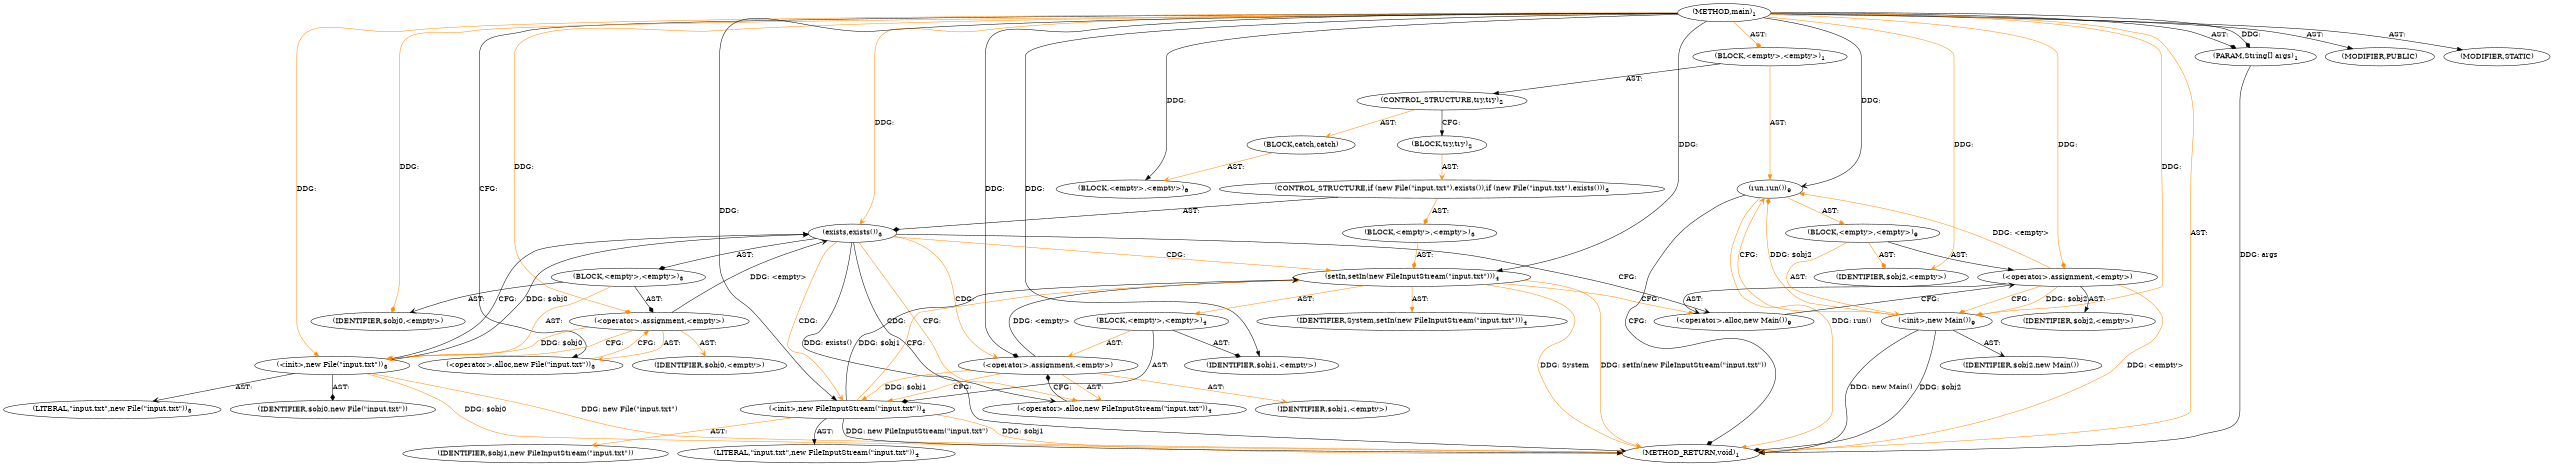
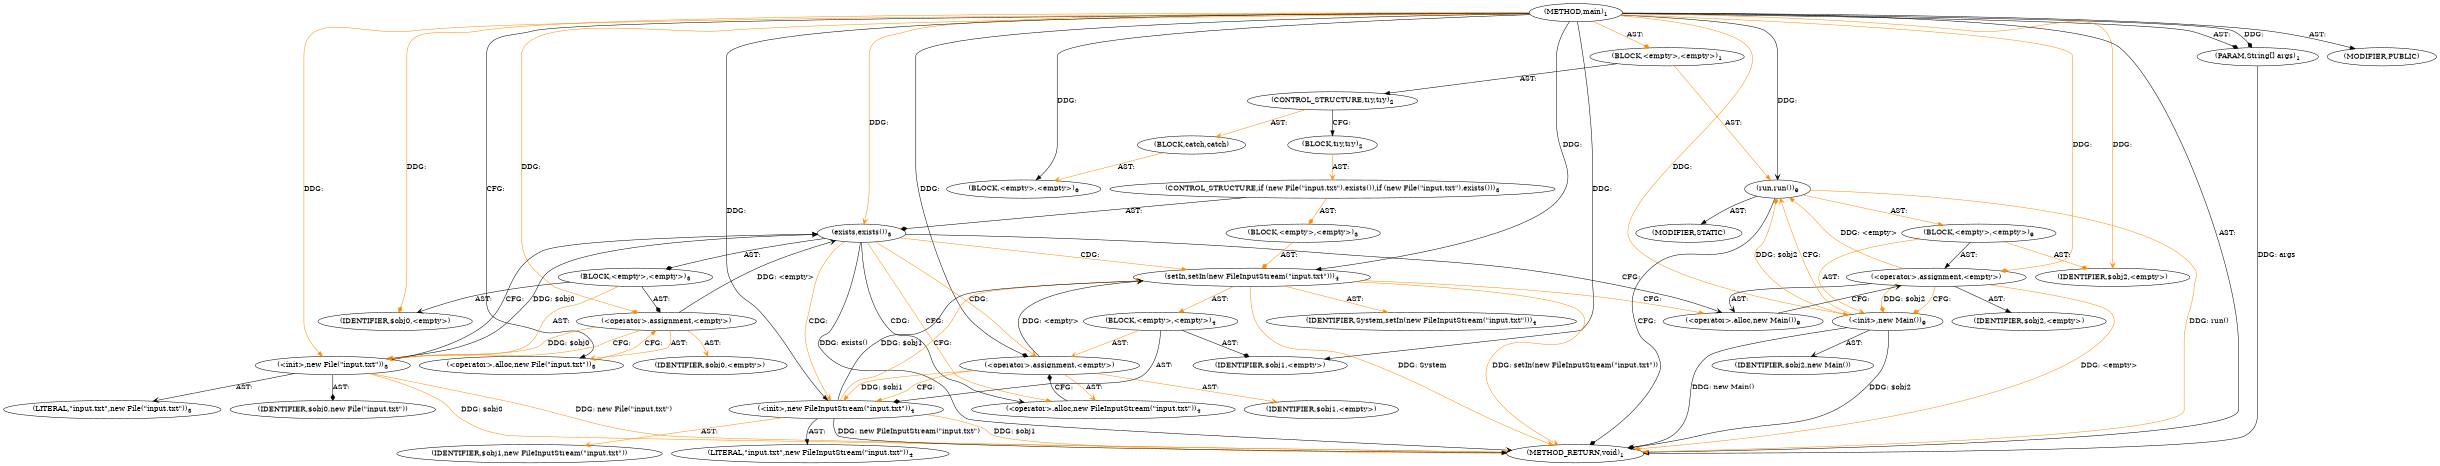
edge "(METHOD,main)" -> "(MODIFIER,STATIC)": now "(run,run())" -> "(MODIFIER,STATIC)"
edge "(METHOD,main)" -> "(METHOD_RETURN,void)": color darkorange -> black
